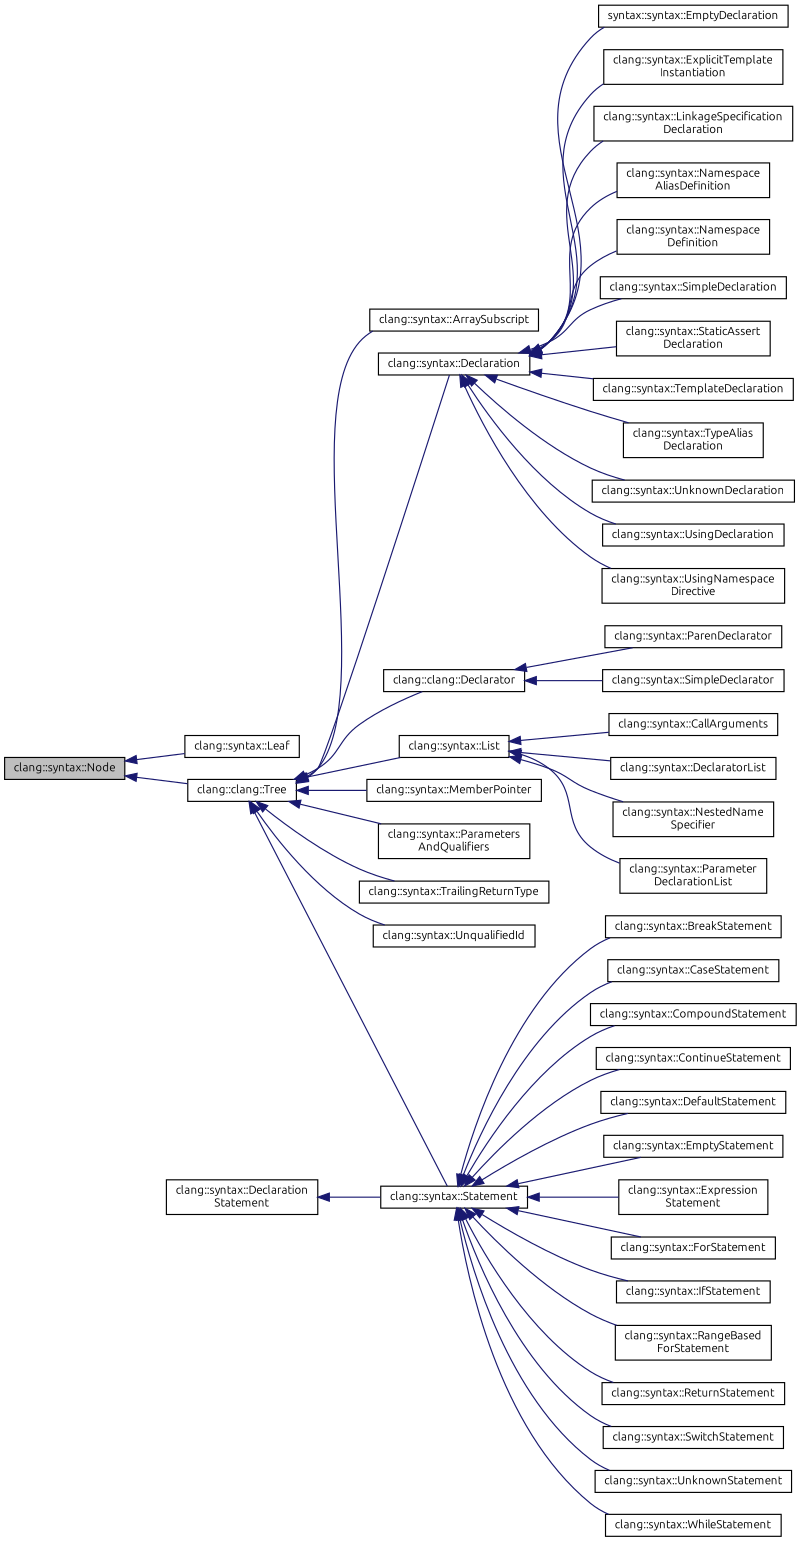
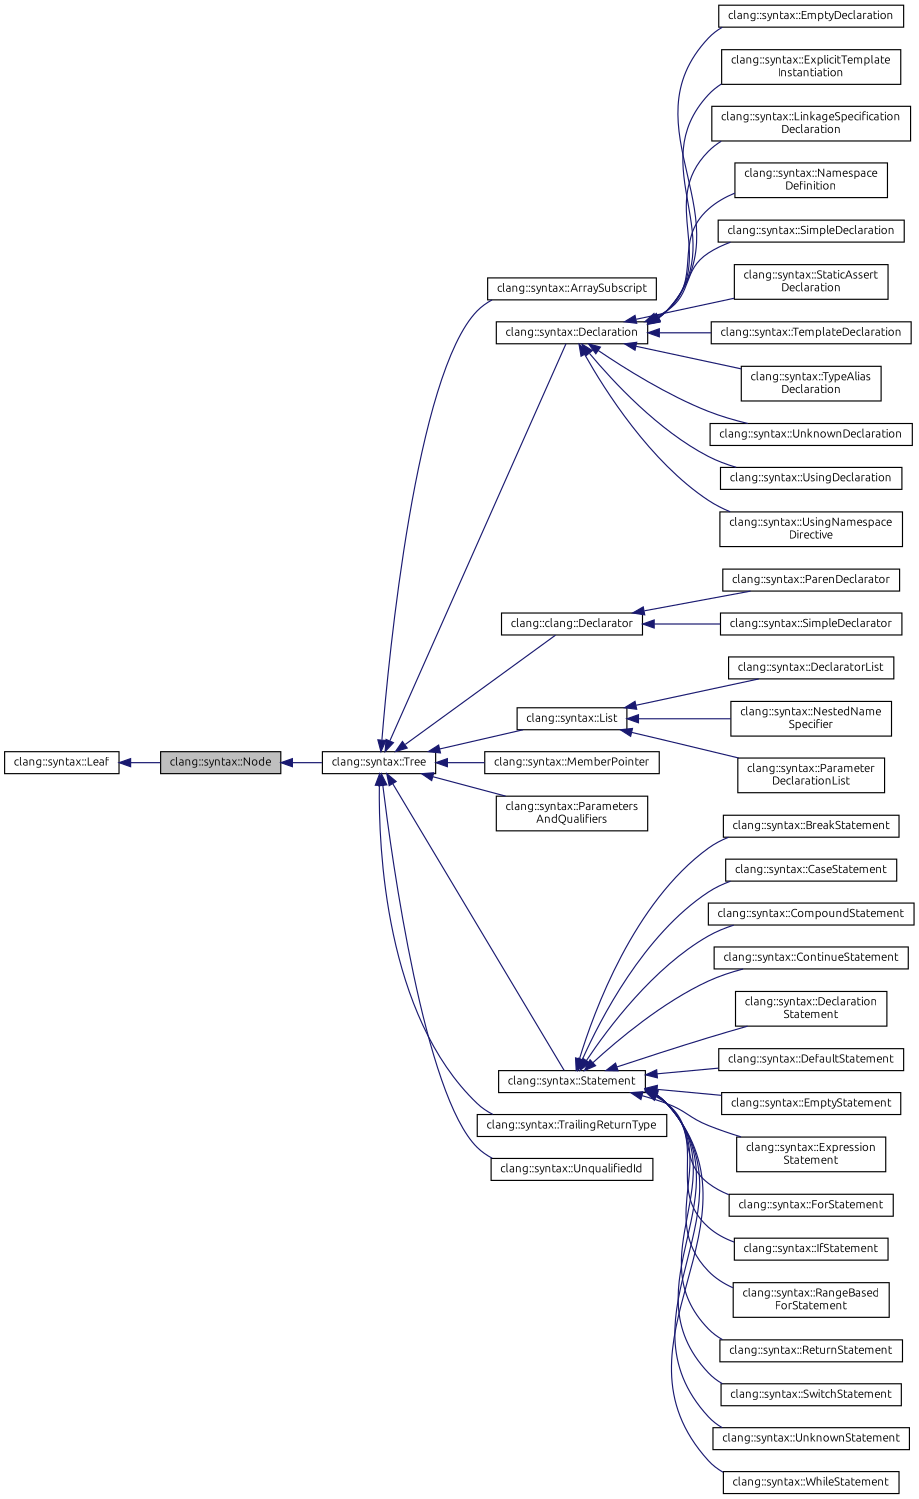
node "syntax::syntax::EmptyDeclaration": label "syntax::syntax::EmptyDeclaration" -> "clang::syntax::EmptyDeclaration"
node "clang::syntax::Namespace AliasDefinition": removed
node "clang::syntax::CallArguments": removed
edge "clang::syntax::Leaf" -> "clang::syntax::Node": reversed
node "clang::clang::Tree": label "clang::clang::Tree" -> "clang::syntax::Tree"
edge "clang::syntax::Statement" -> "clang::syntax::Declaration Statement": reversed
